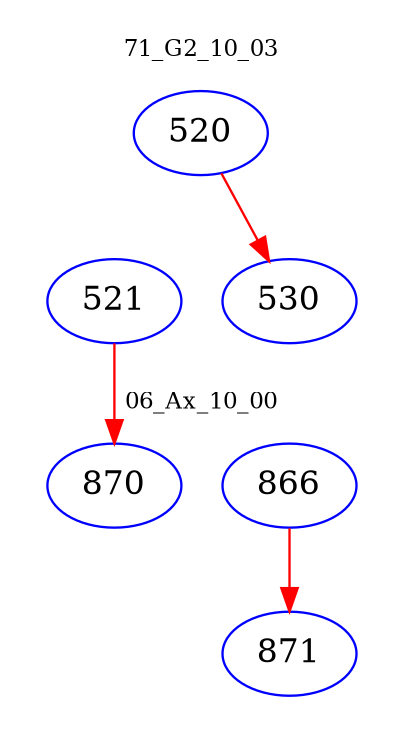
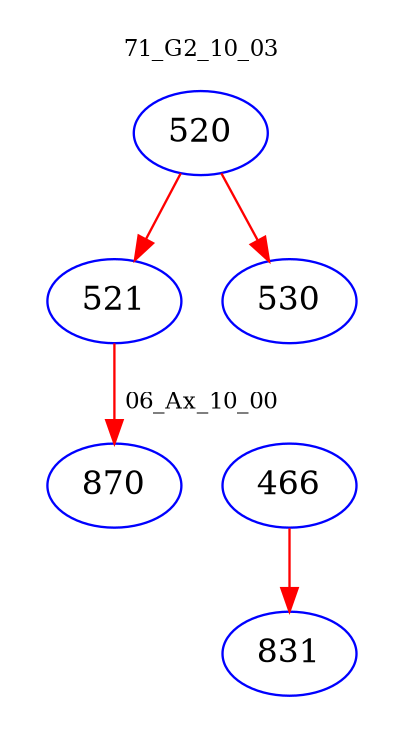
edge "520" -> "521": added
node "866": label "866" -> "466"
node "871": label "871" -> "831"
